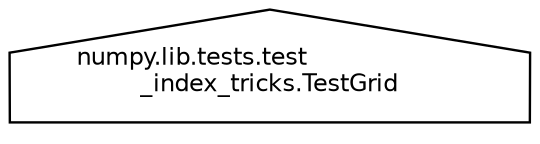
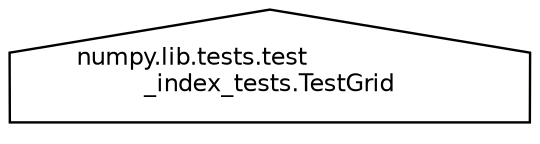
node "numpy.lib.tests.test _index_tricks.TestGrid": label "numpy.lib.tests.test _index_tricks.TestGrid" -> "numpy.lib.tests.test _index_tests.TestGrid"
